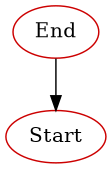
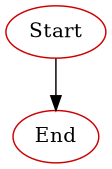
edge "End" -> "Start": reversed
